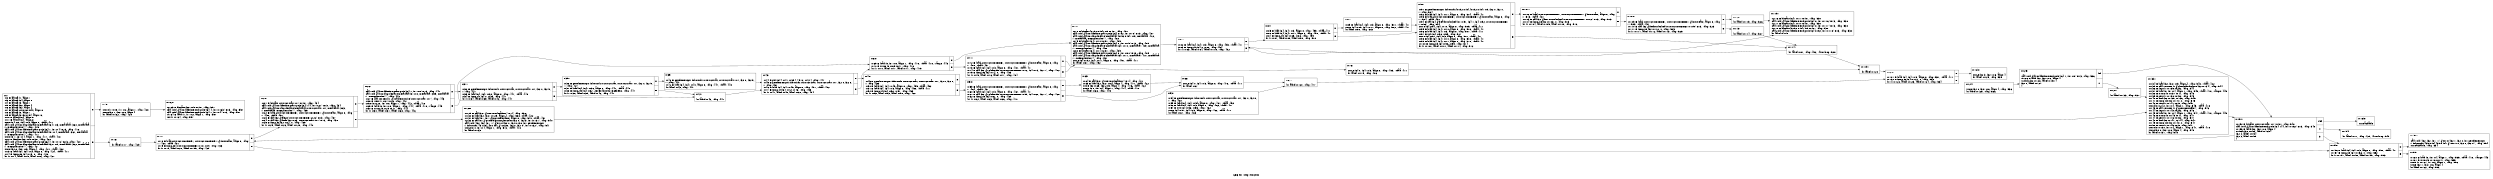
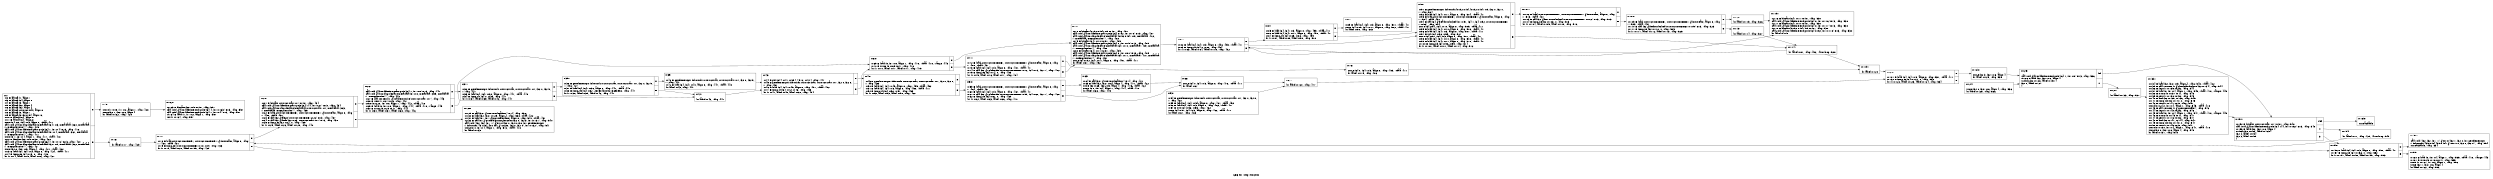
edge "%88:" -> "%90:": now "%81:" -> "%90:"
edge "%123:" -> "%125:": added
edge "%128:" -> "%133:": removed
edge "%151:" -> "%17:": now "%154:" -> "%17:"
